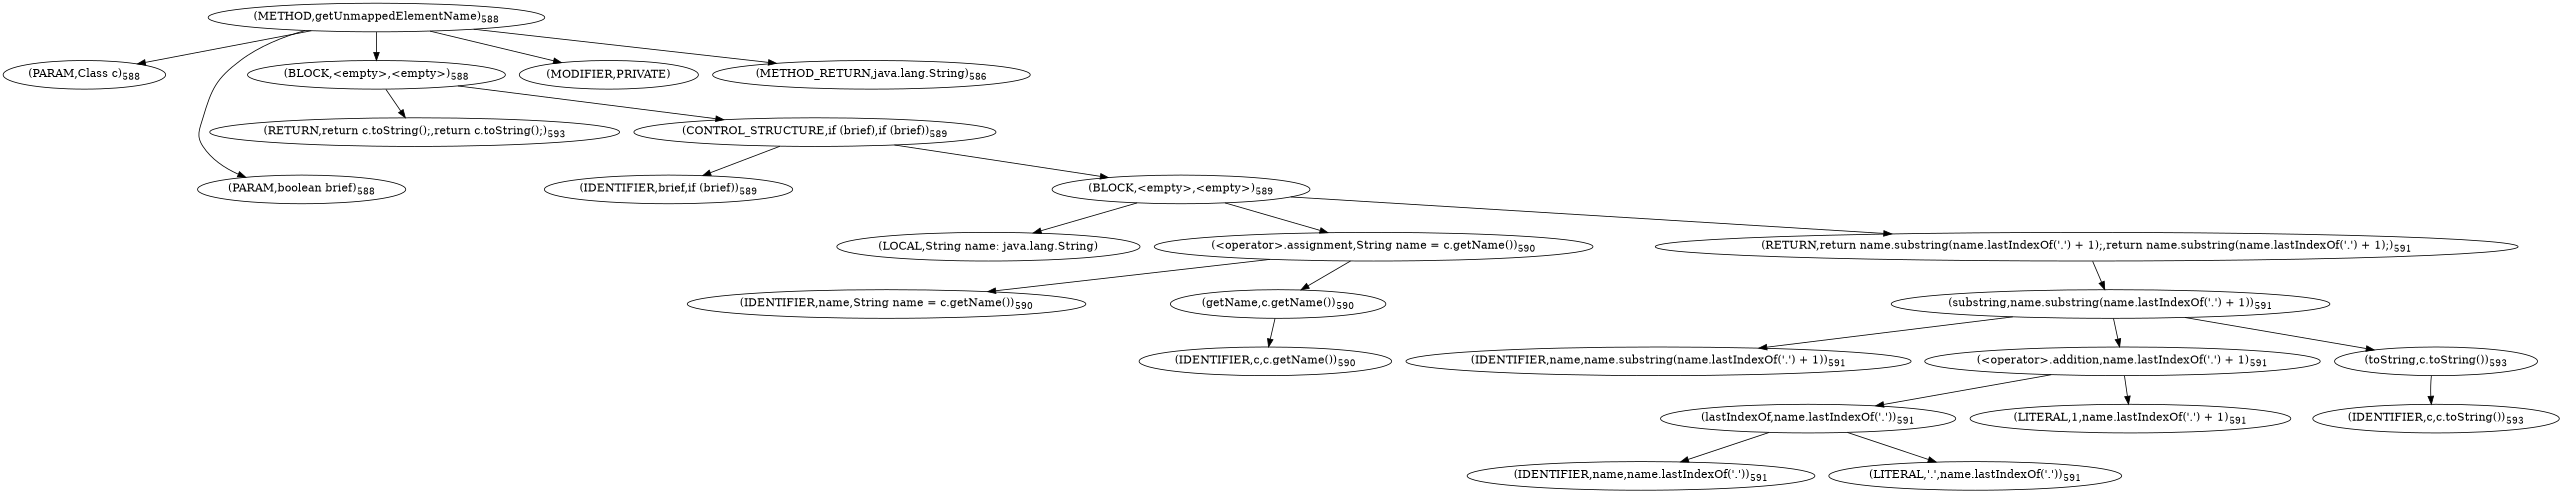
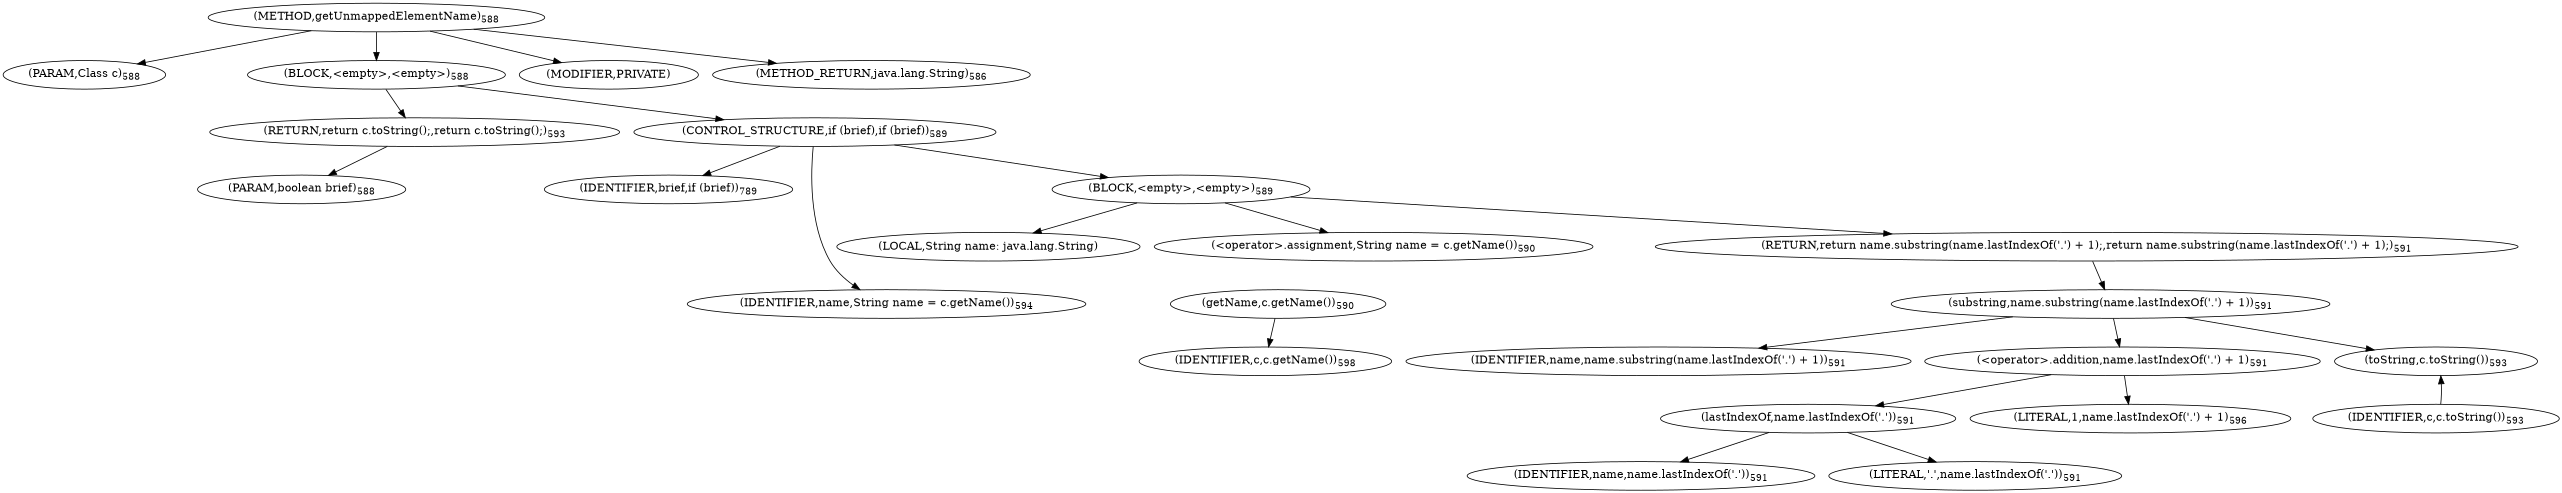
edge "(METHOD,getUnmappedElementName)" -> "(PARAM,boolean brief)": now "(RETURN,return c.toString();,return c.toString();)" -> "(PARAM,boolean brief)"
node "(IDENTIFIER,brief,if (brief))": text "589" -> "789"
edge "(<operator>.assignment,String name = c.getName())" -> "(getName,c.getName())": removed
edge "(<operator>.assignment,String name = c.getName())" -> "(IDENTIFIER,name,String name = c.getName())": now "(CONTROL_STRUCTURE,if (brief),if (brief))" -> "(IDENTIFIER,name,String name = c.getName())"
node "(IDENTIFIER,name,String name = c.getName())": text "590" -> "594"
node "(IDENTIFIER,c,c.getName())": text "590" -> "598"
edge "(toString,c.toString())" -> "(IDENTIFIER,c,c.toString())": reversed
node "(LITERAL,1,name.lastIndexOf('.') + 1)": text "591" -> "596"
